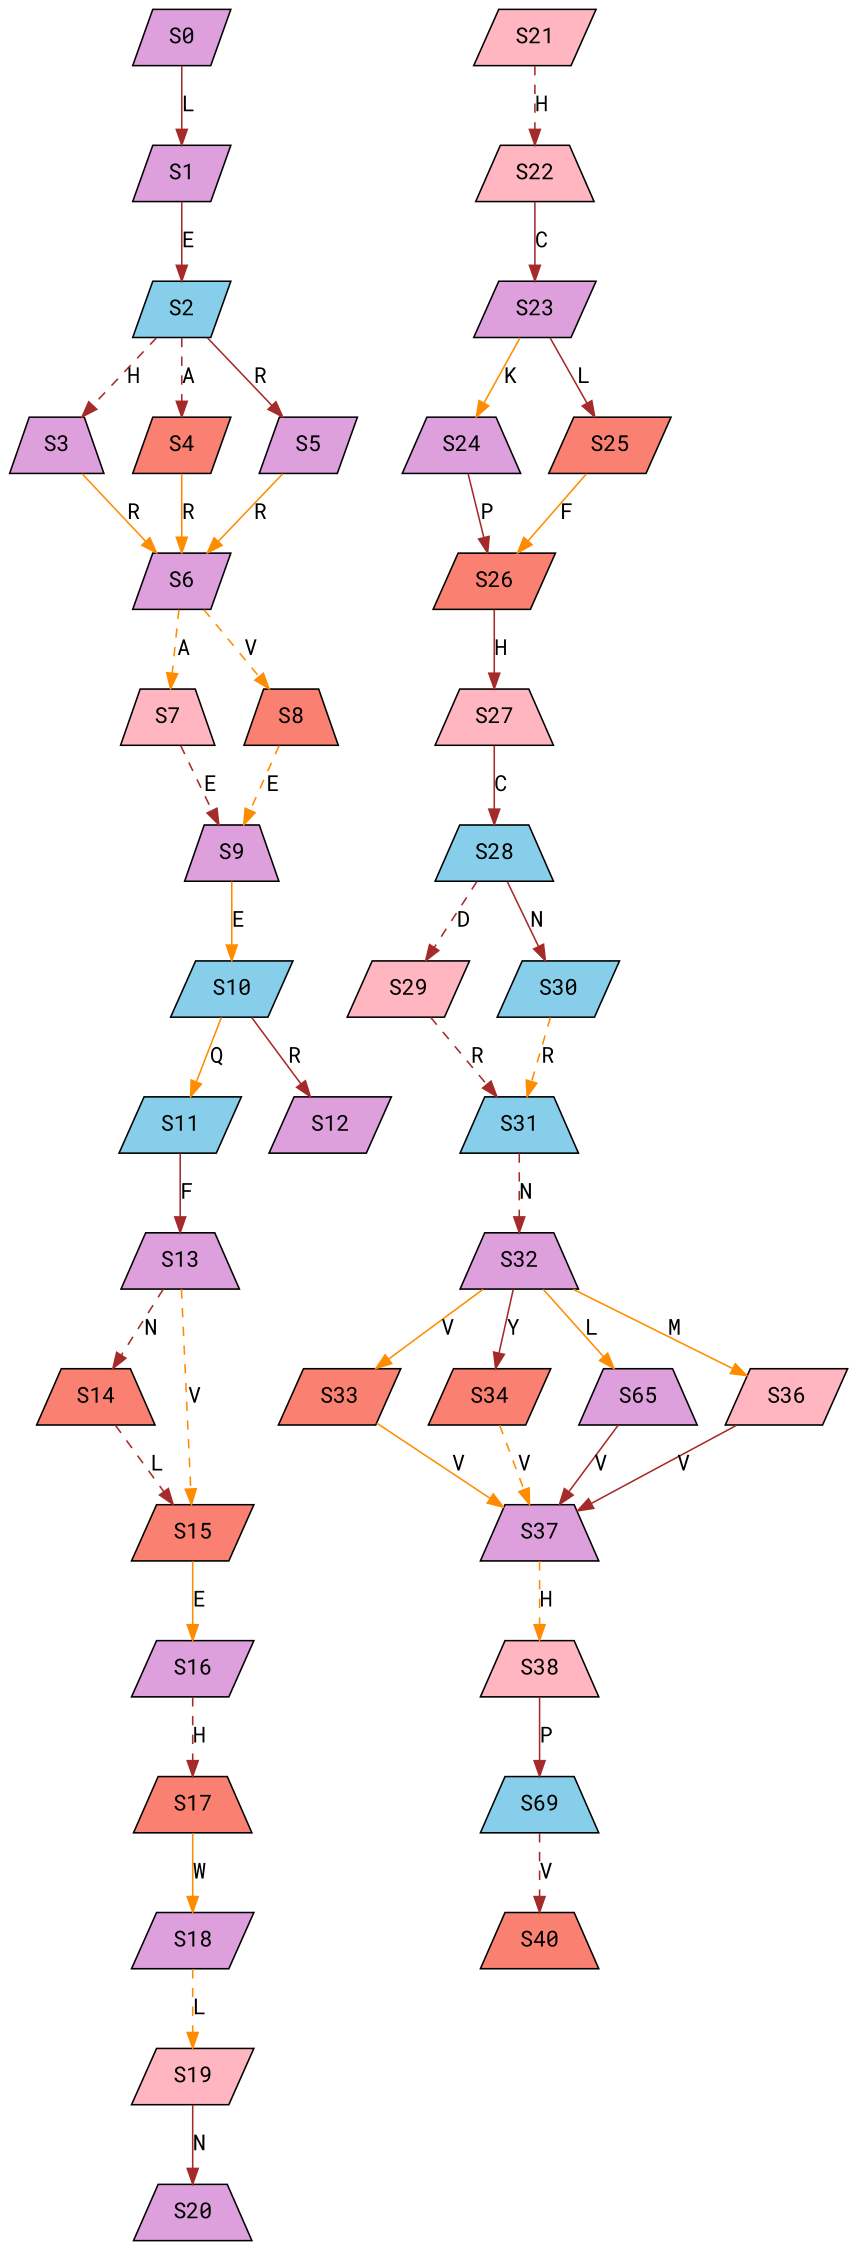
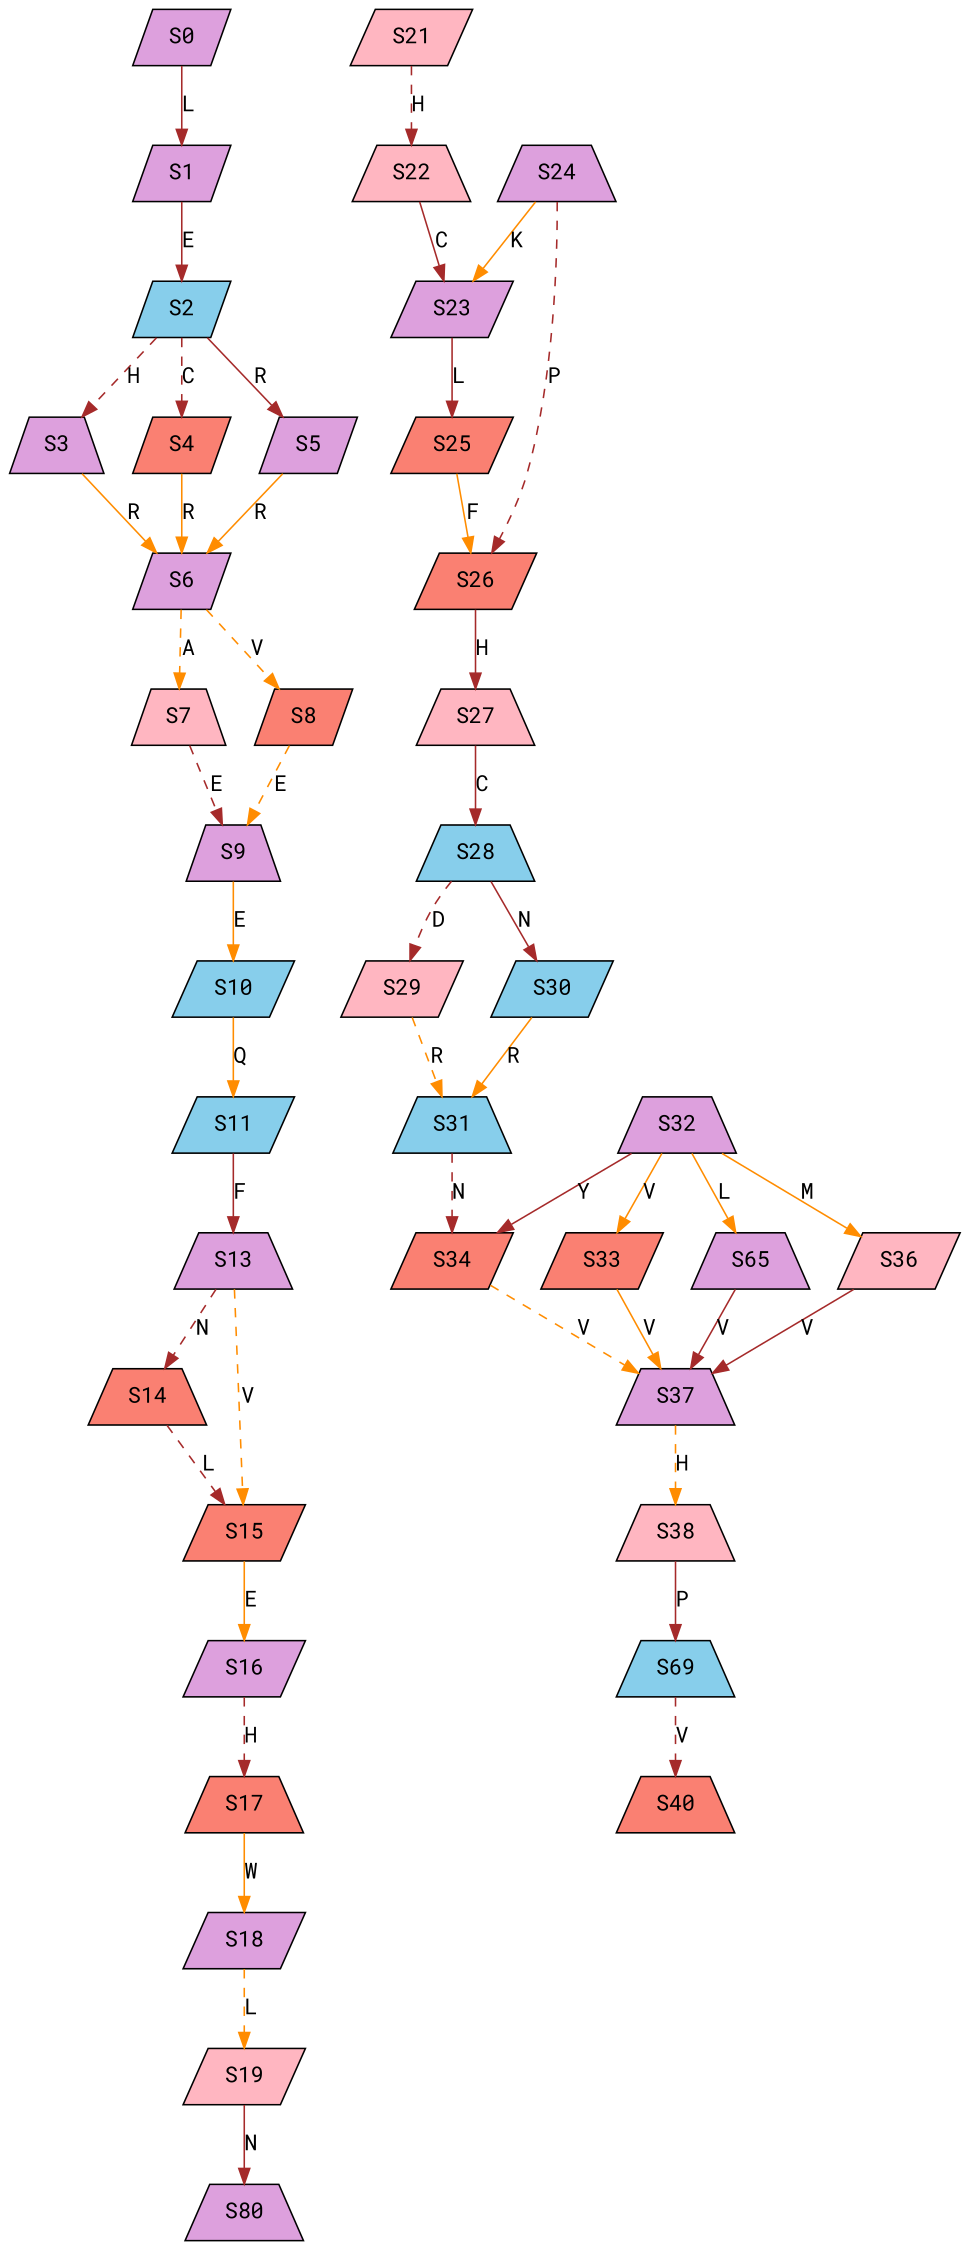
edge "S23" -> "S24": reversed
edge "S2" -> "S4": label "A" -> "C"
edge "S24" -> "S26": style solid -> dashed
node "S8": shape trapezium -> parallelogram
edge "S30" -> "S31": style dashed -> solid
edge "S29" -> "S31": color brown -> darkorange
node "S12": removed
edge "S31" -> "S32": now "S31" -> "S34"
node "S20": label "S20" -> "S80"
